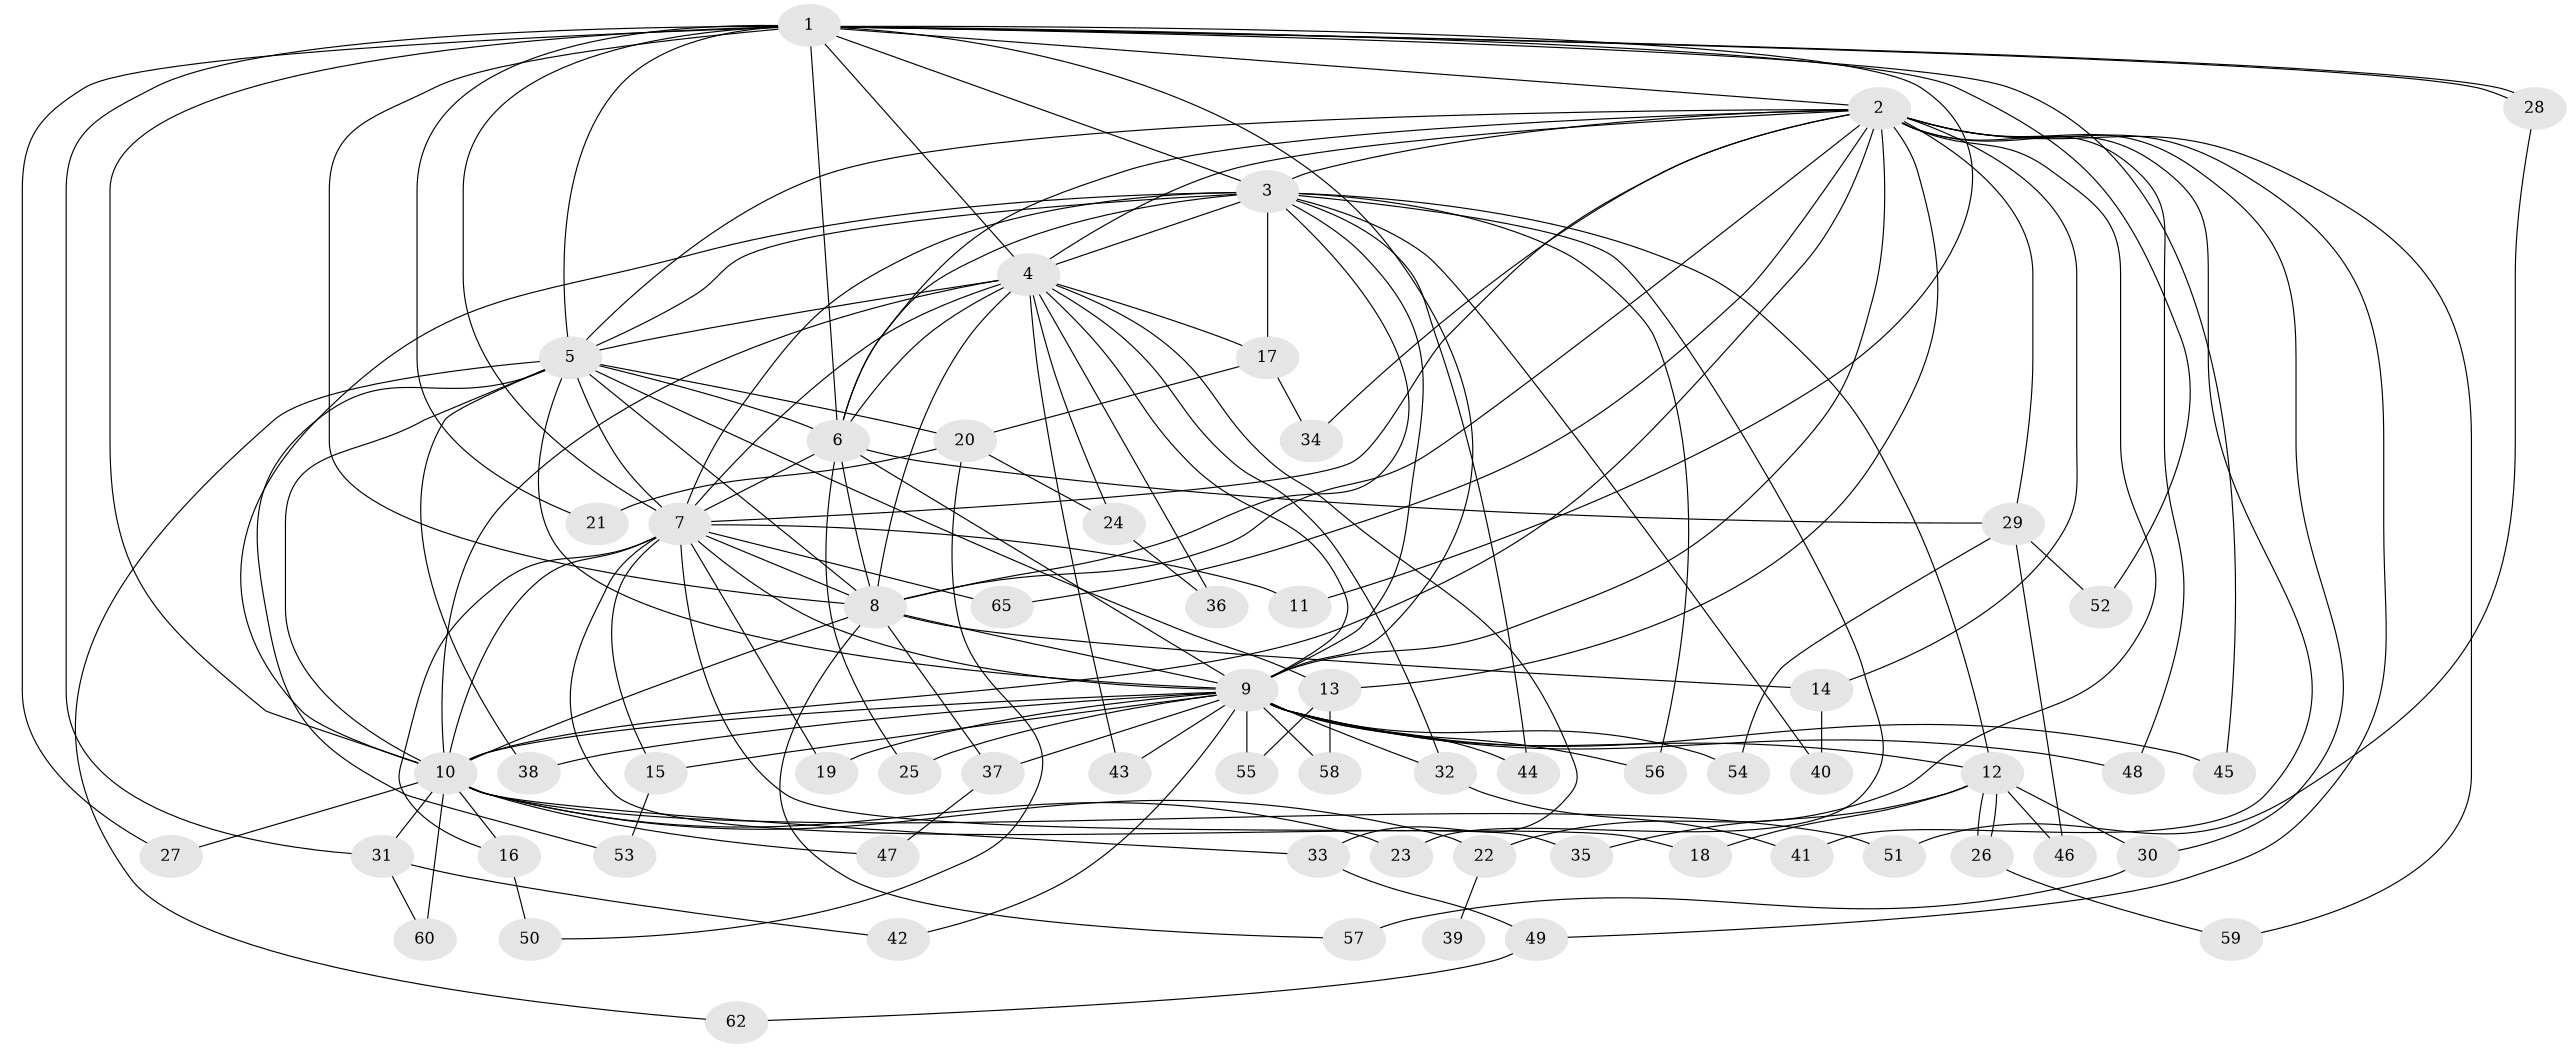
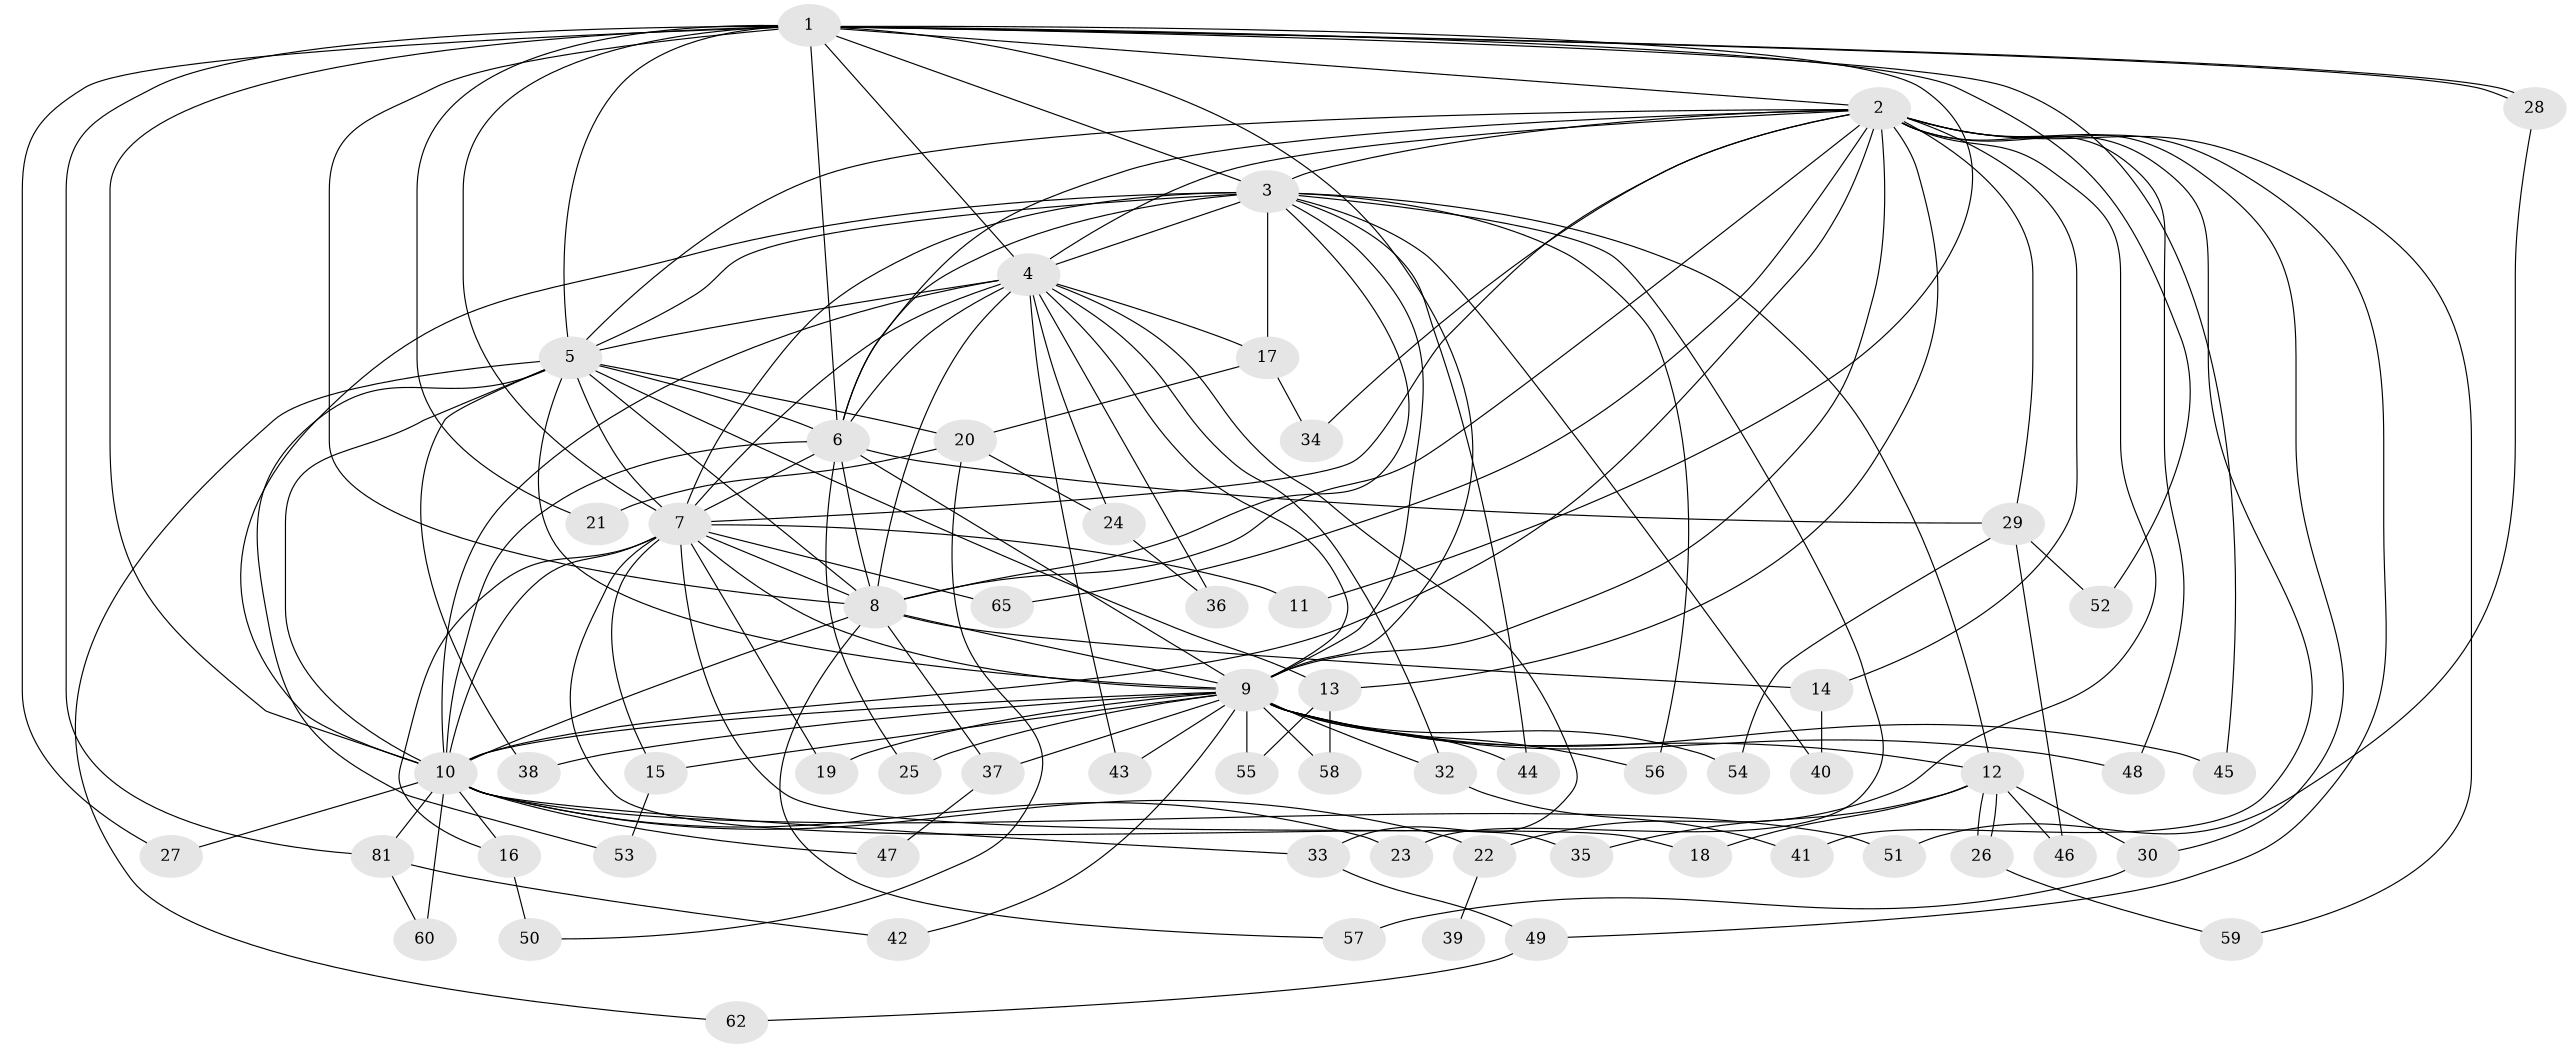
edge "6" -- "10": added
node "31": label "31" -> "81"
